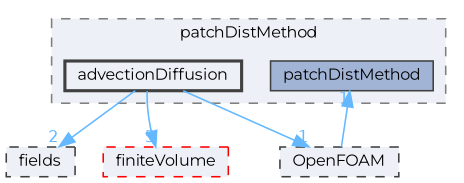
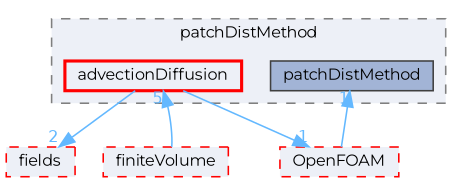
node "advectionDiffusion": color grey25 -> red
edge "advectionDiffusion" -> "finiteVolume": reversed
node "fields": color grey25 -> red
node "OpenFOAM": color grey25 -> red
